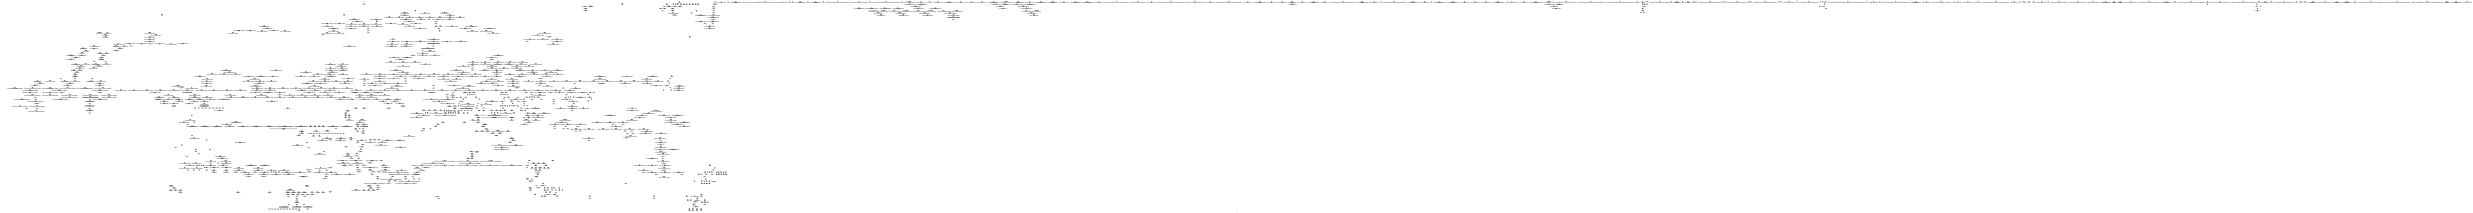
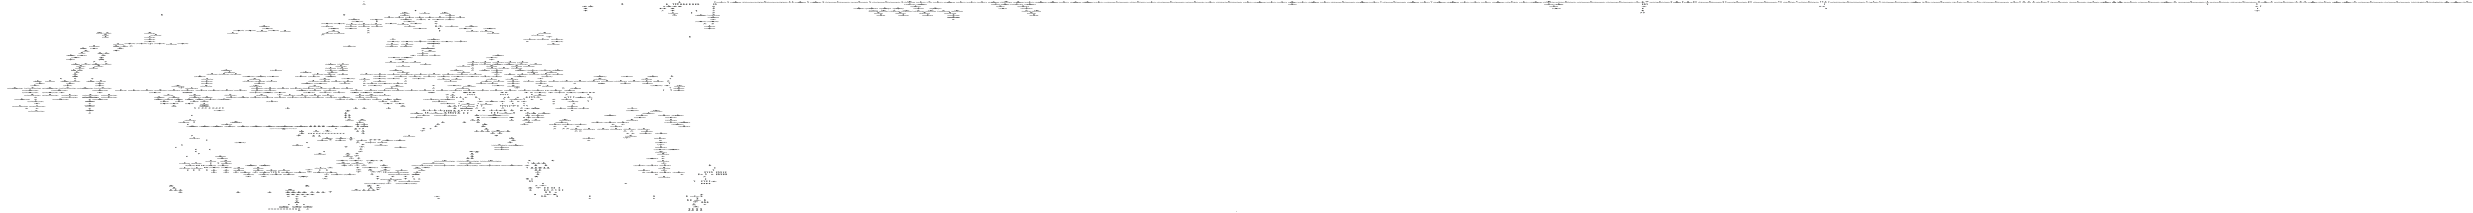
node "NodeID: 1656": added
